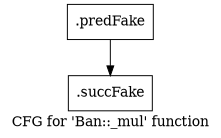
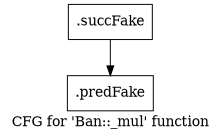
edge ".predFake" -> ".succFake": reversed
